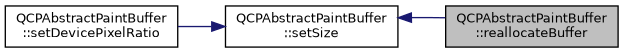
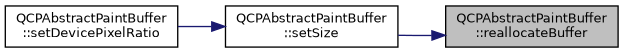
edge "QCPAbstractPaintBuffer ::reallocateBuffer" -> "QCPAbstractPaintBuffer ::setSize": reversed
